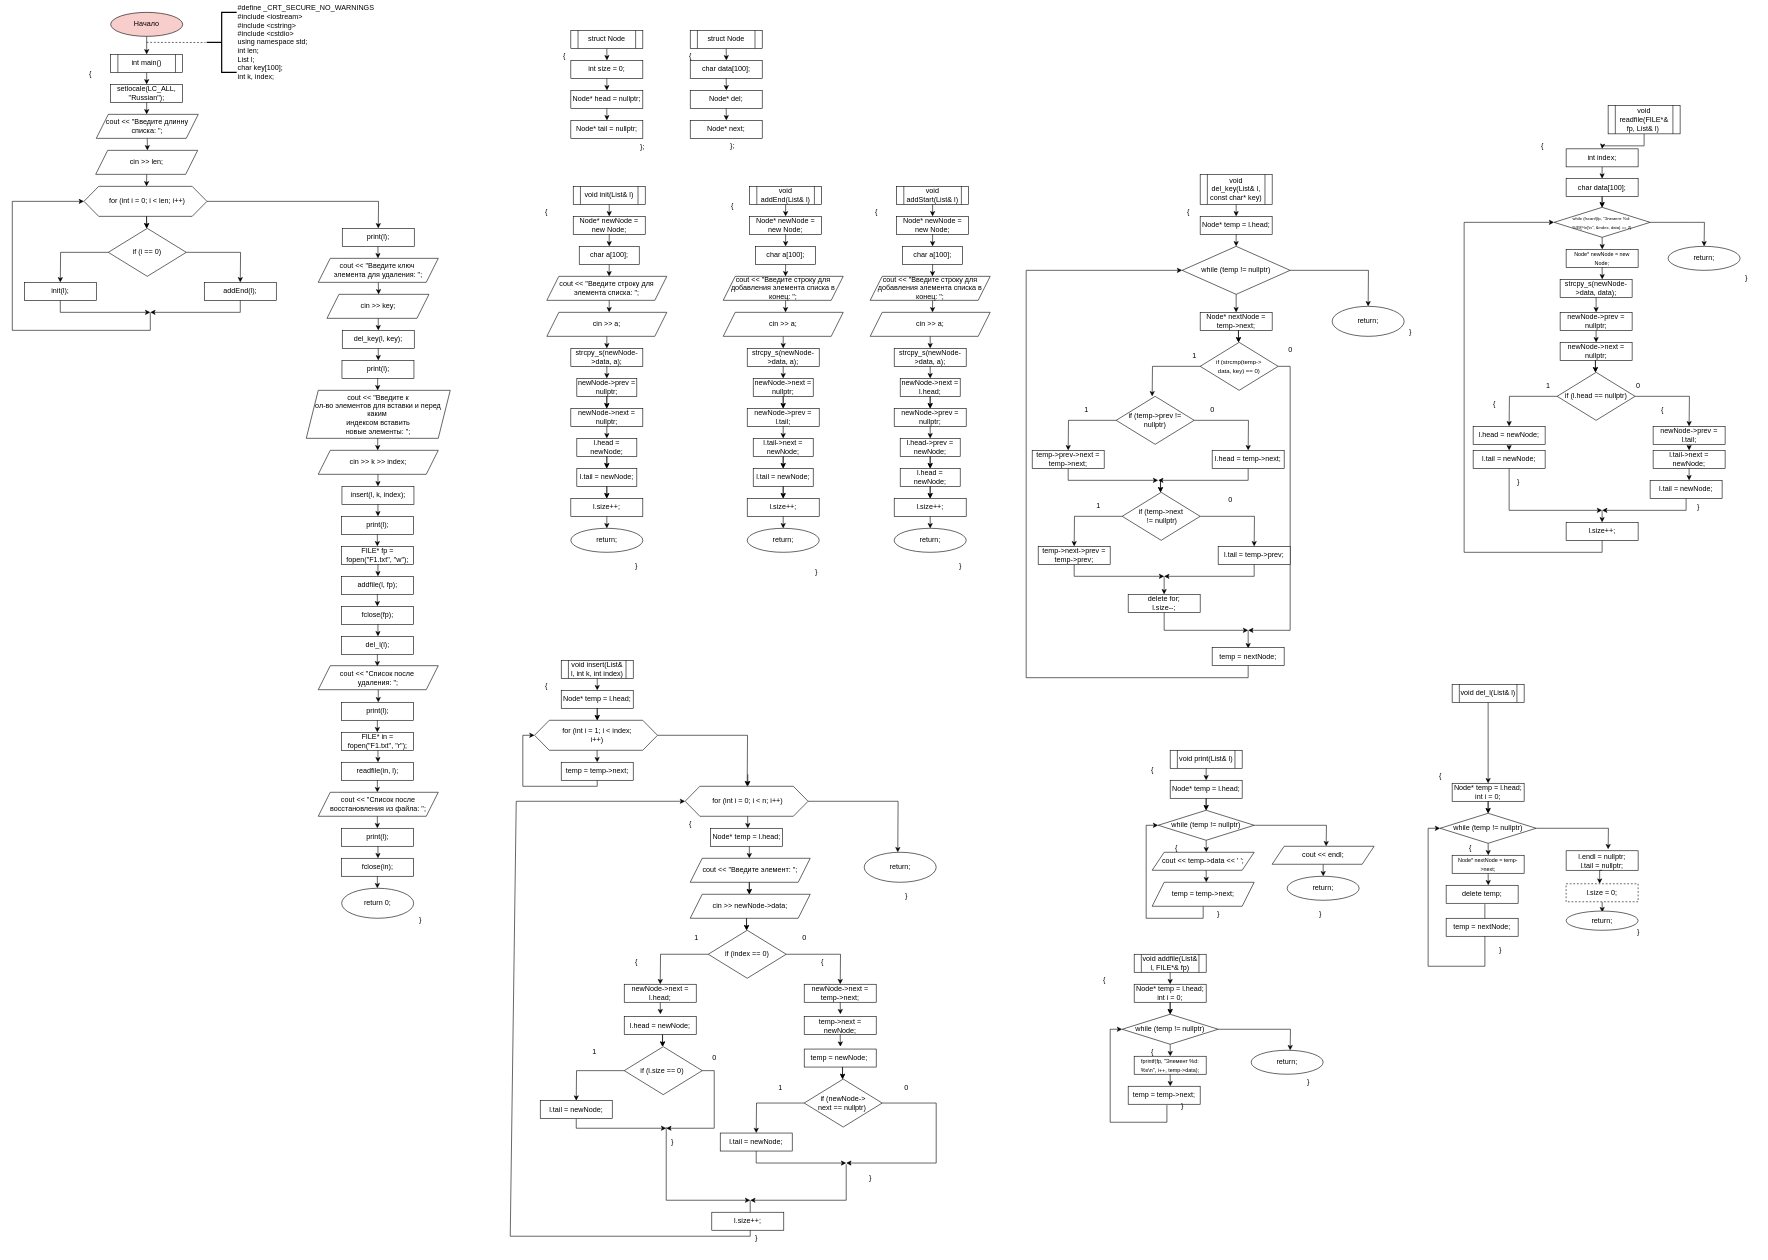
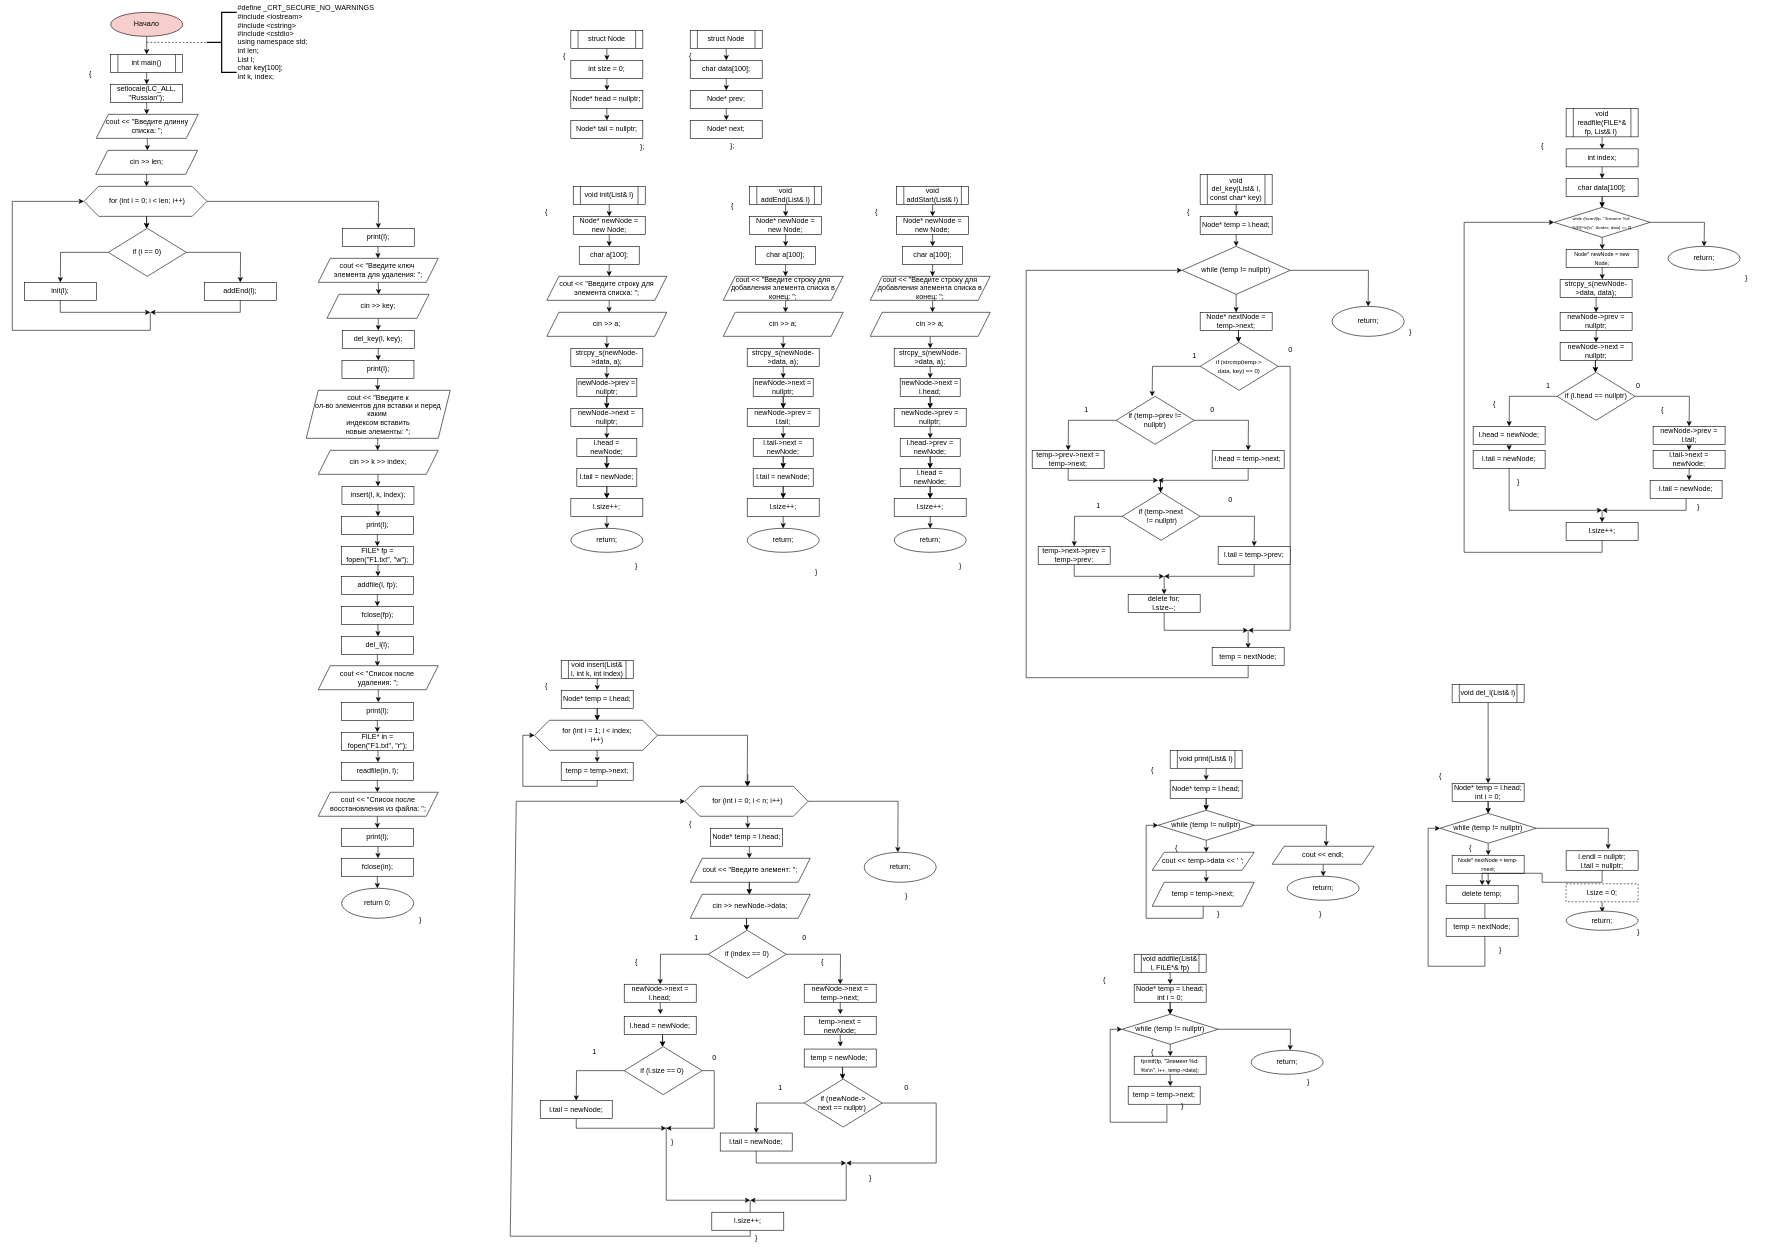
node "Node* del;": label "Node* del;" -> "Node* prev;"
node "void readfile(FILE*& fp, List& l)": moved (1644, 120) -> (1602, 123)
edge "l.endl = nullptr; l.tail = nullptr;" -> "l.size = 0;": now "l.endl = nullptr; l.tail = nullptr;" -> "delete temp;"
